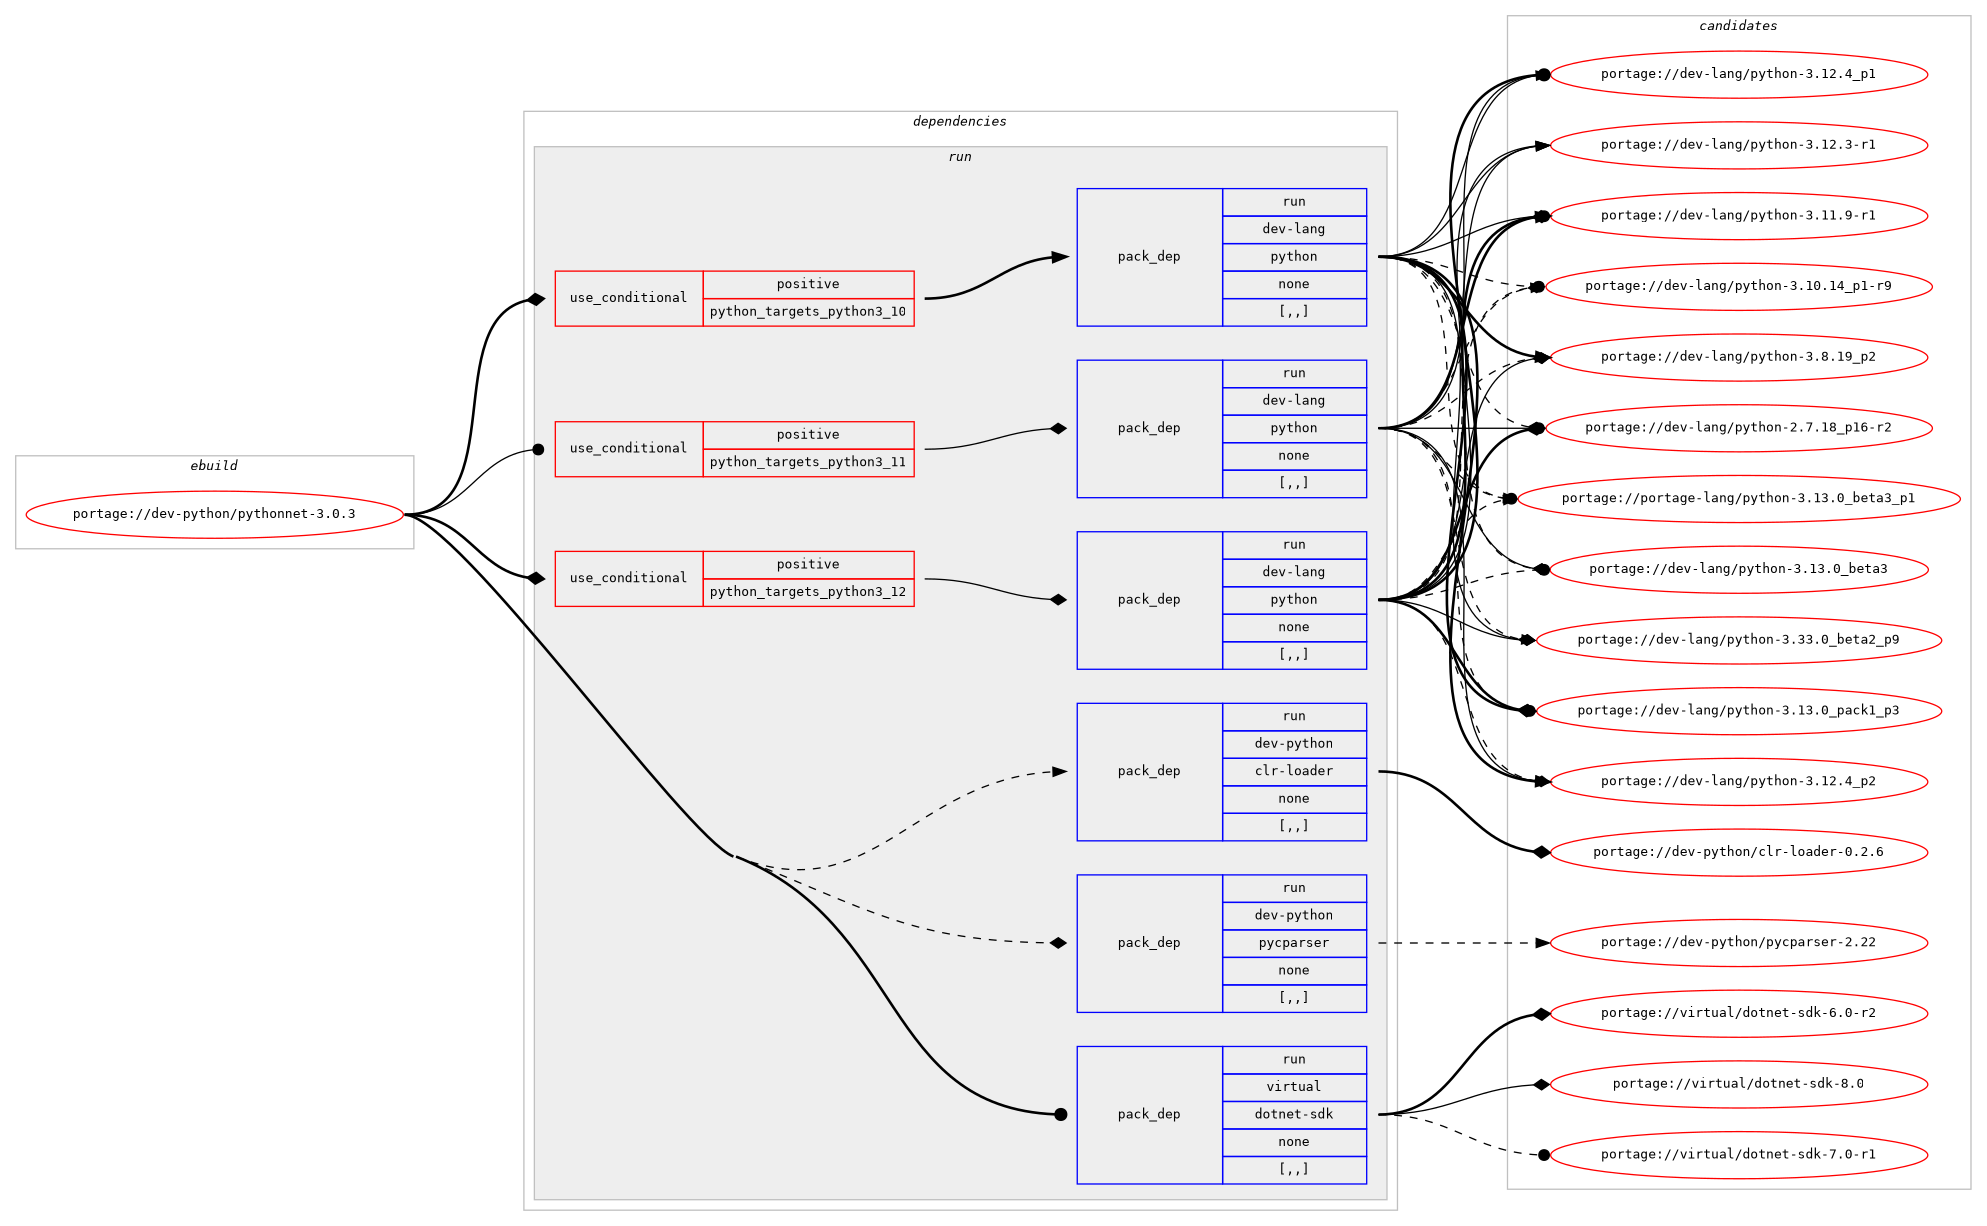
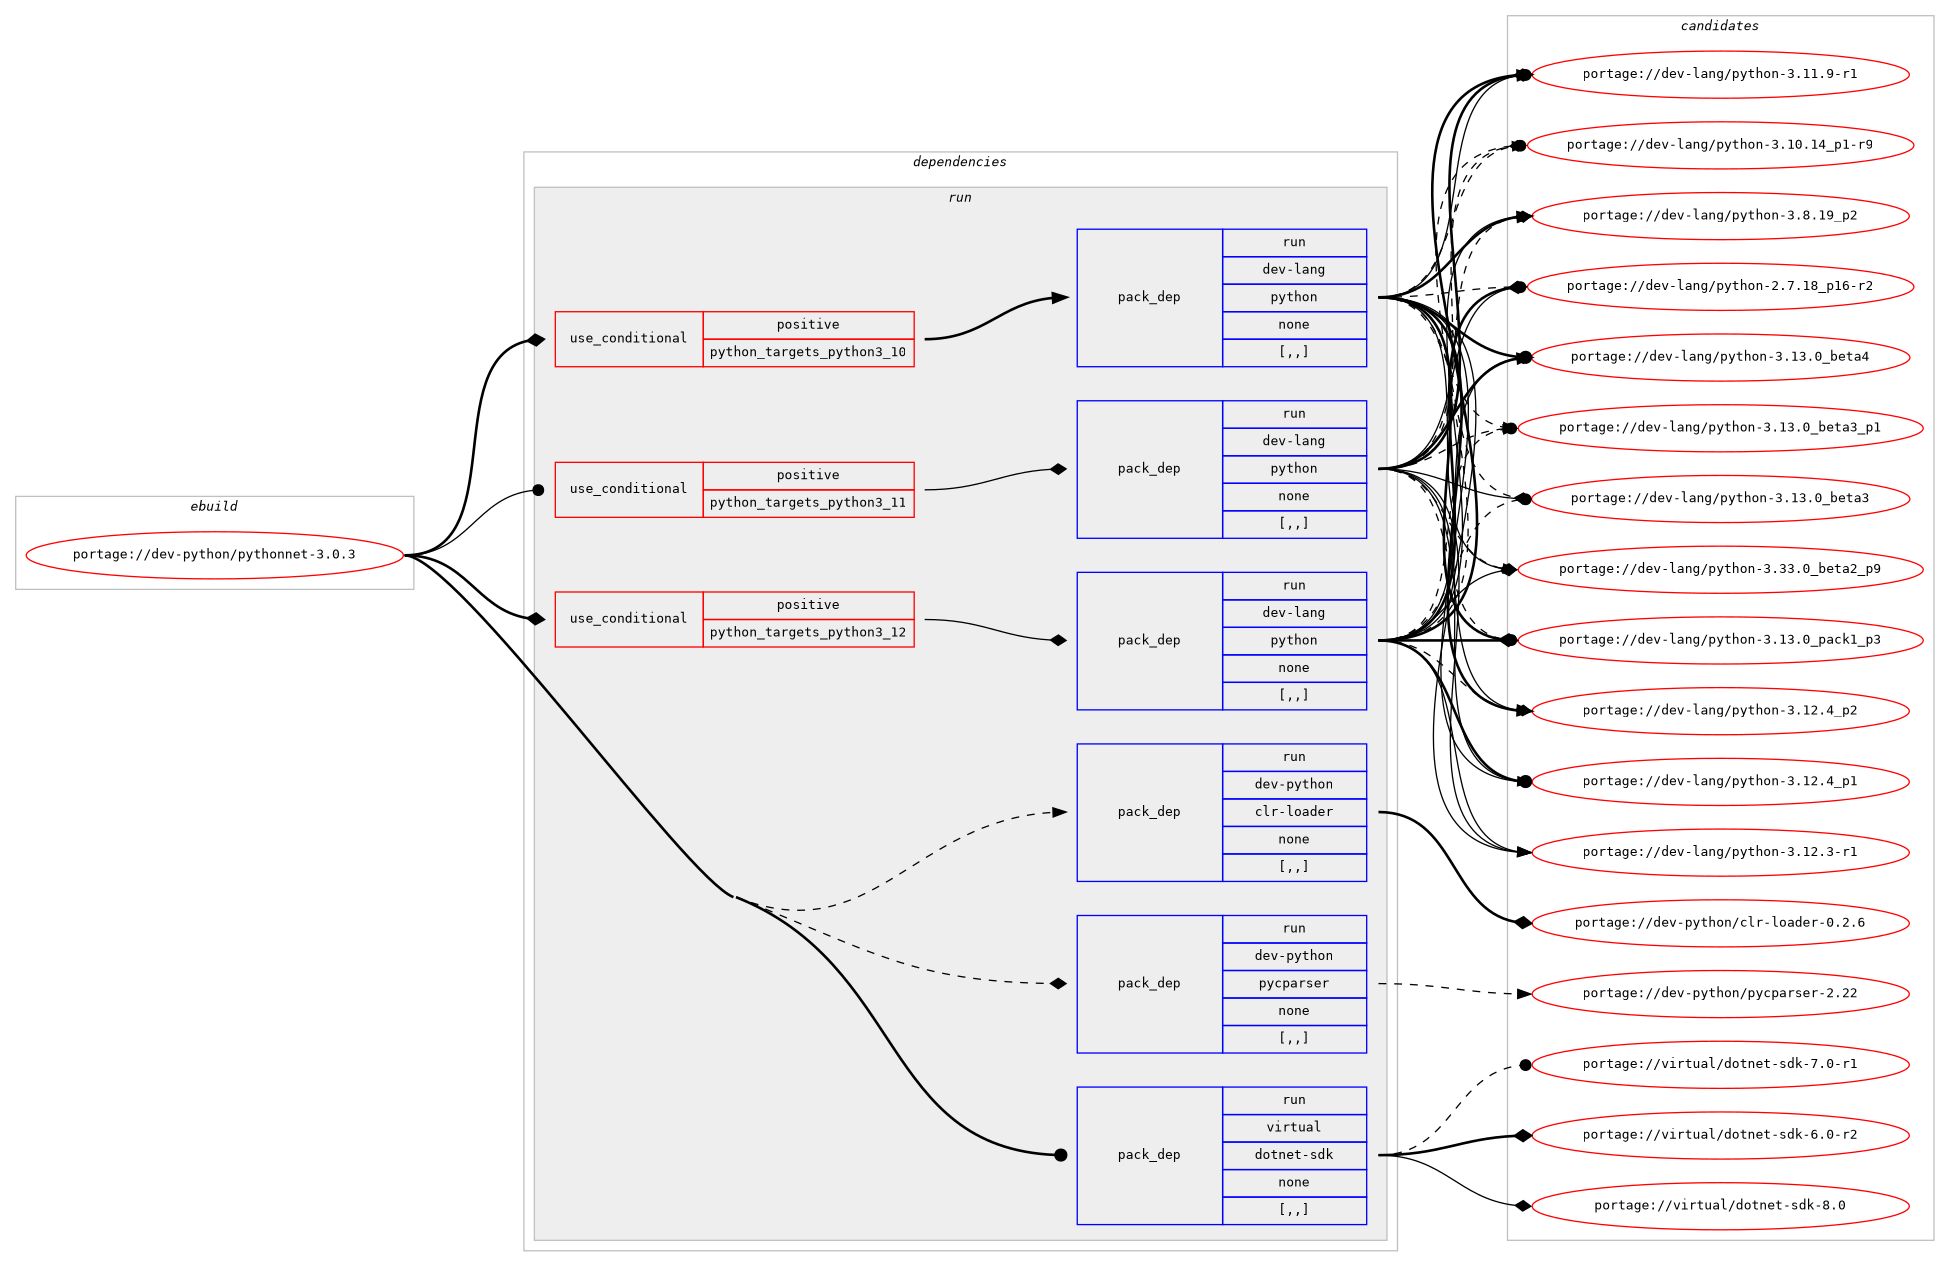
node "portage://dev-lang/python-3.13.0_beta4": added
node "portage://portage-lang/python-3.13.0_beta3_p1": label "portage://portage-lang/python-3.13.0_beta3_p1" -> "portage://dev-lang/python-3.13.0_beta3_p1"
